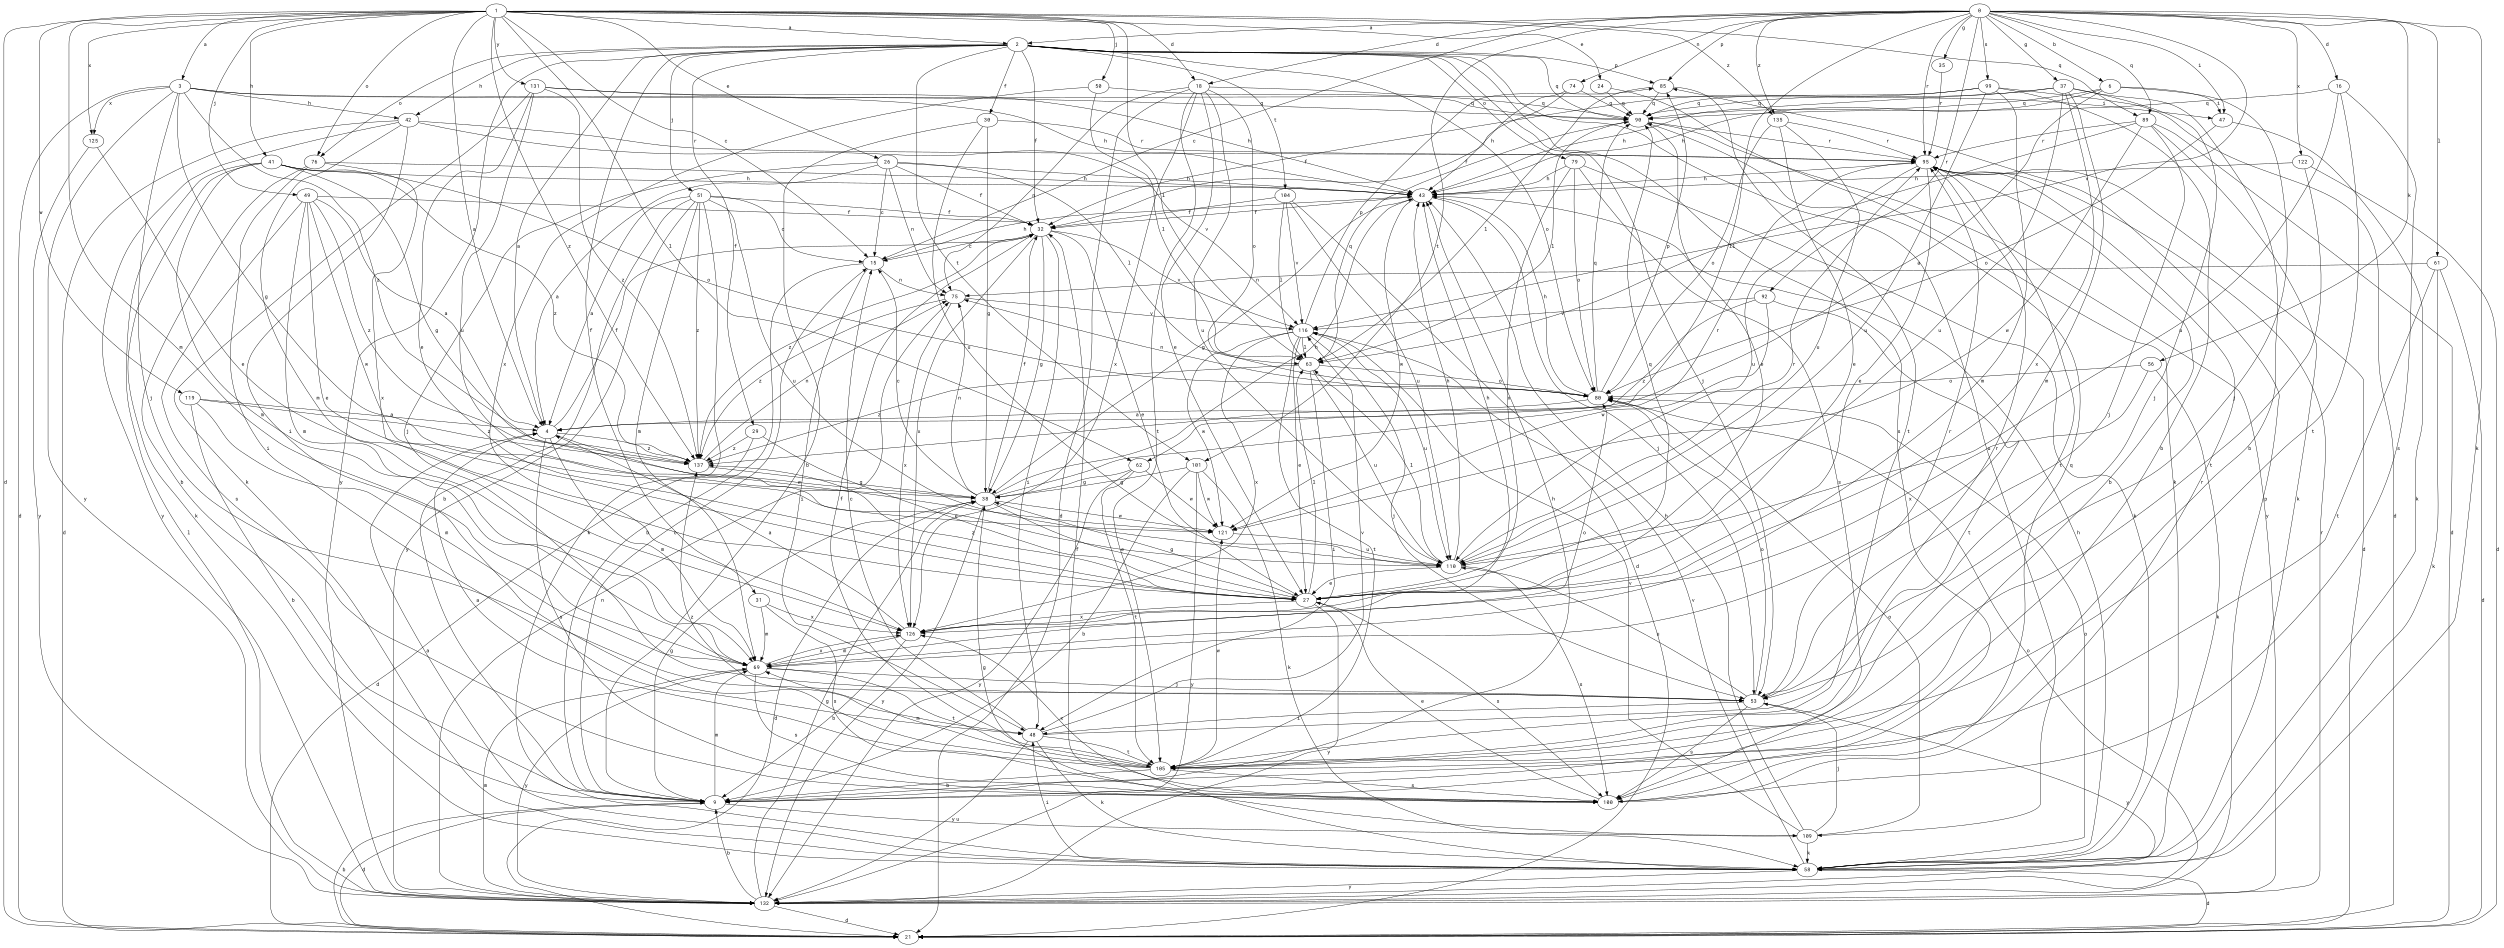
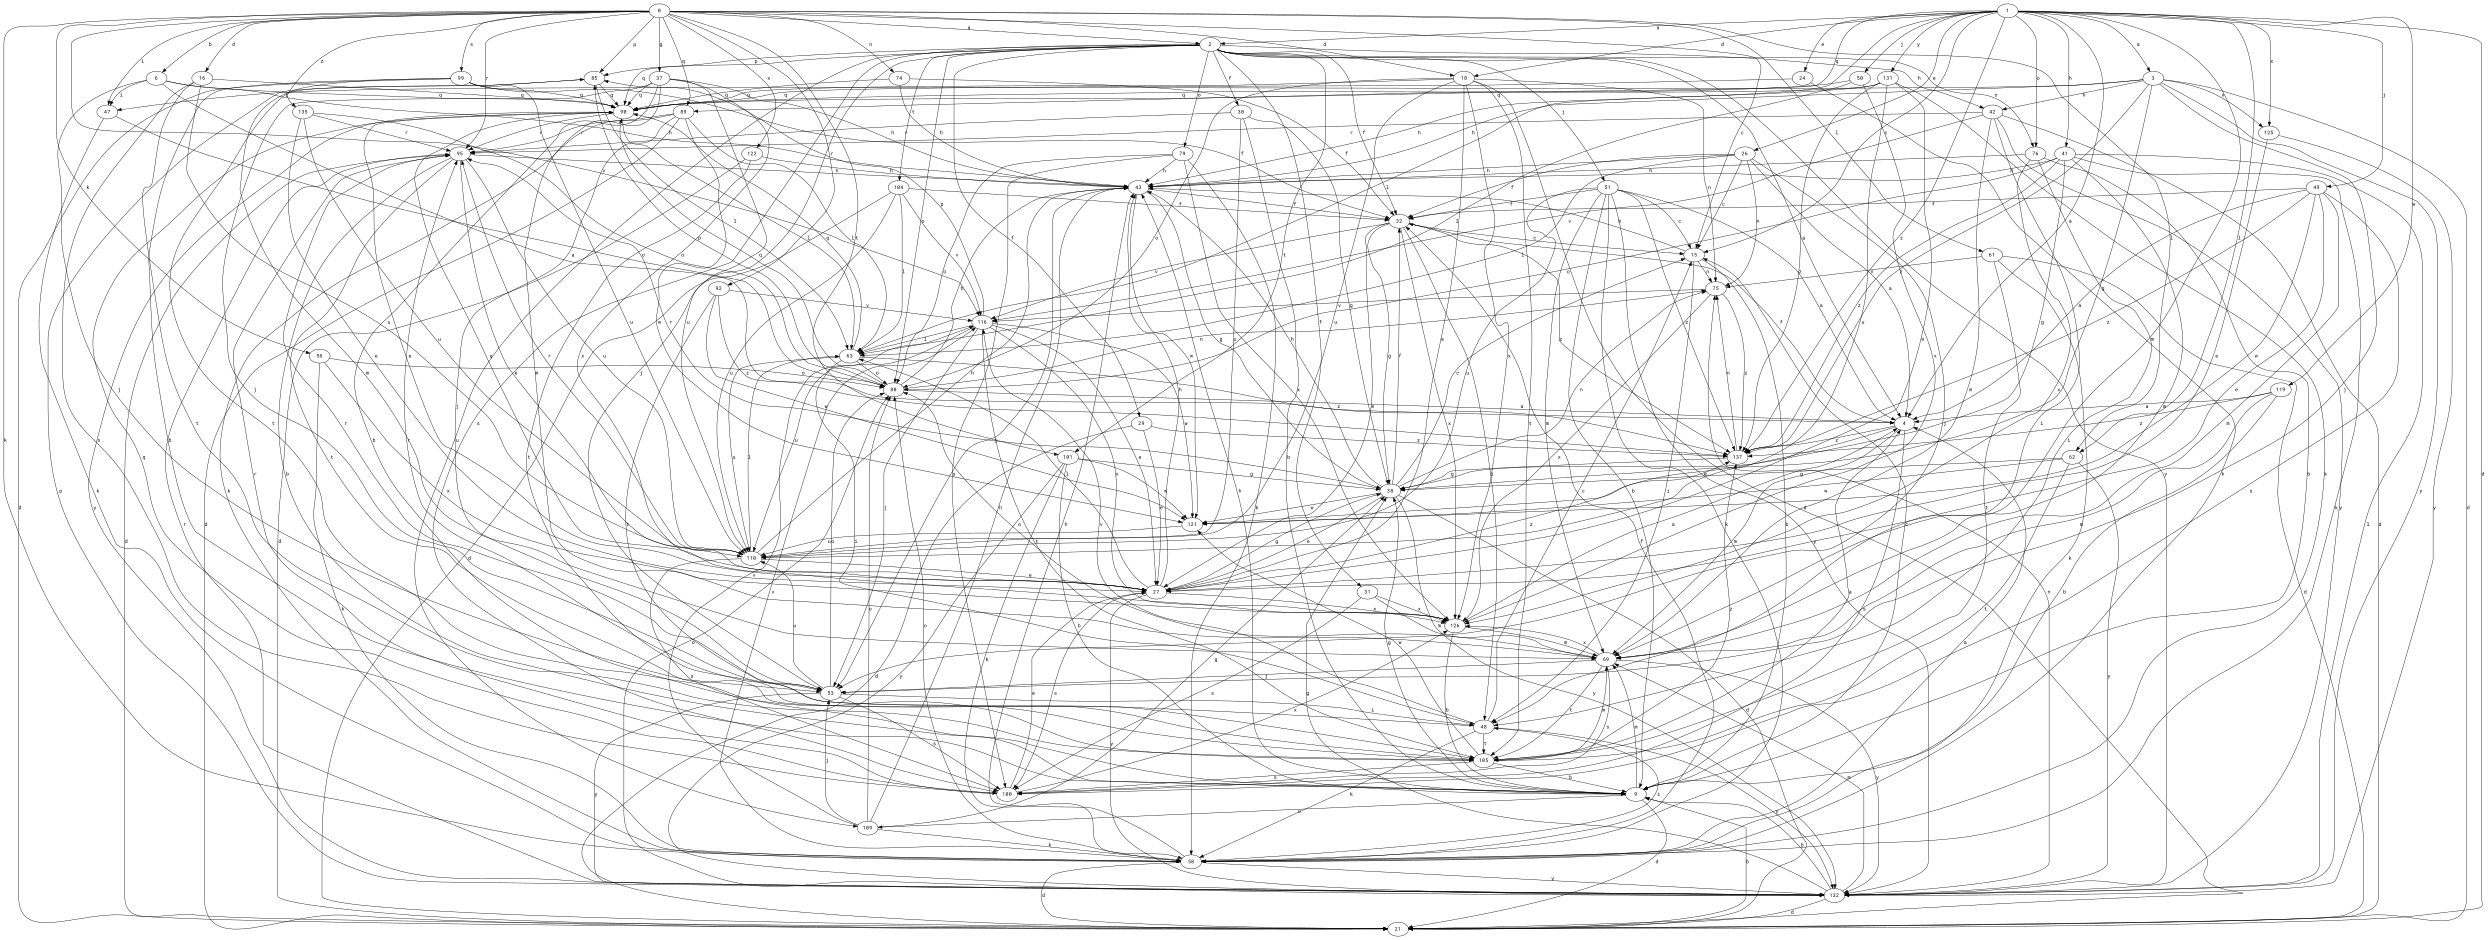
edge "1" -> "135": removed, label "z"
node "35": removed
edge "105" -> "32": removed, label "f"
